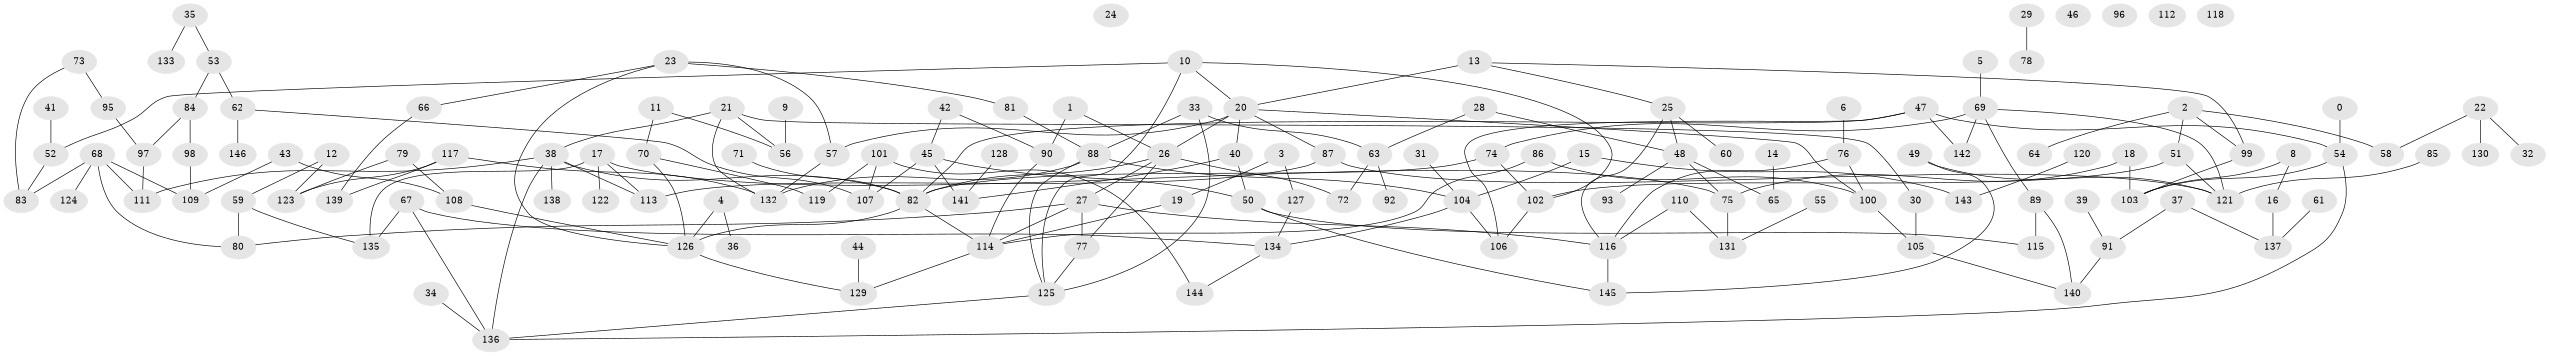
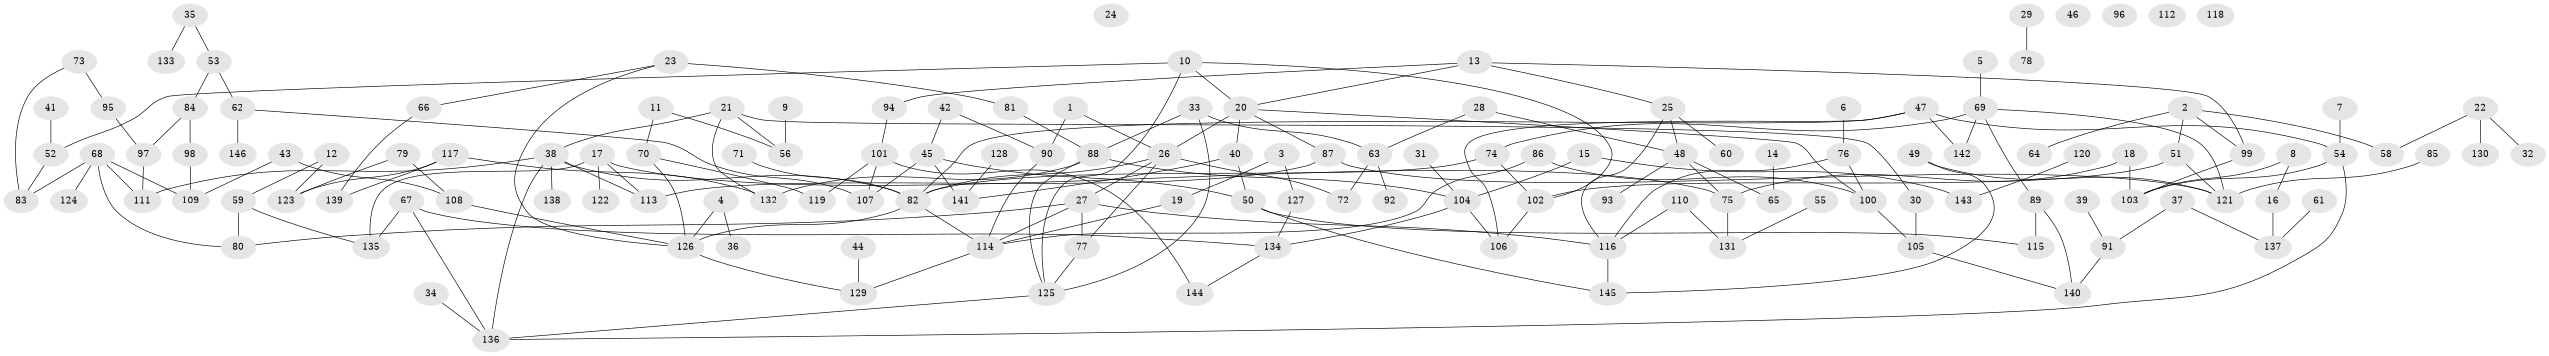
node "94": added
node "0": label "0" -> "7"
node "57": removed
